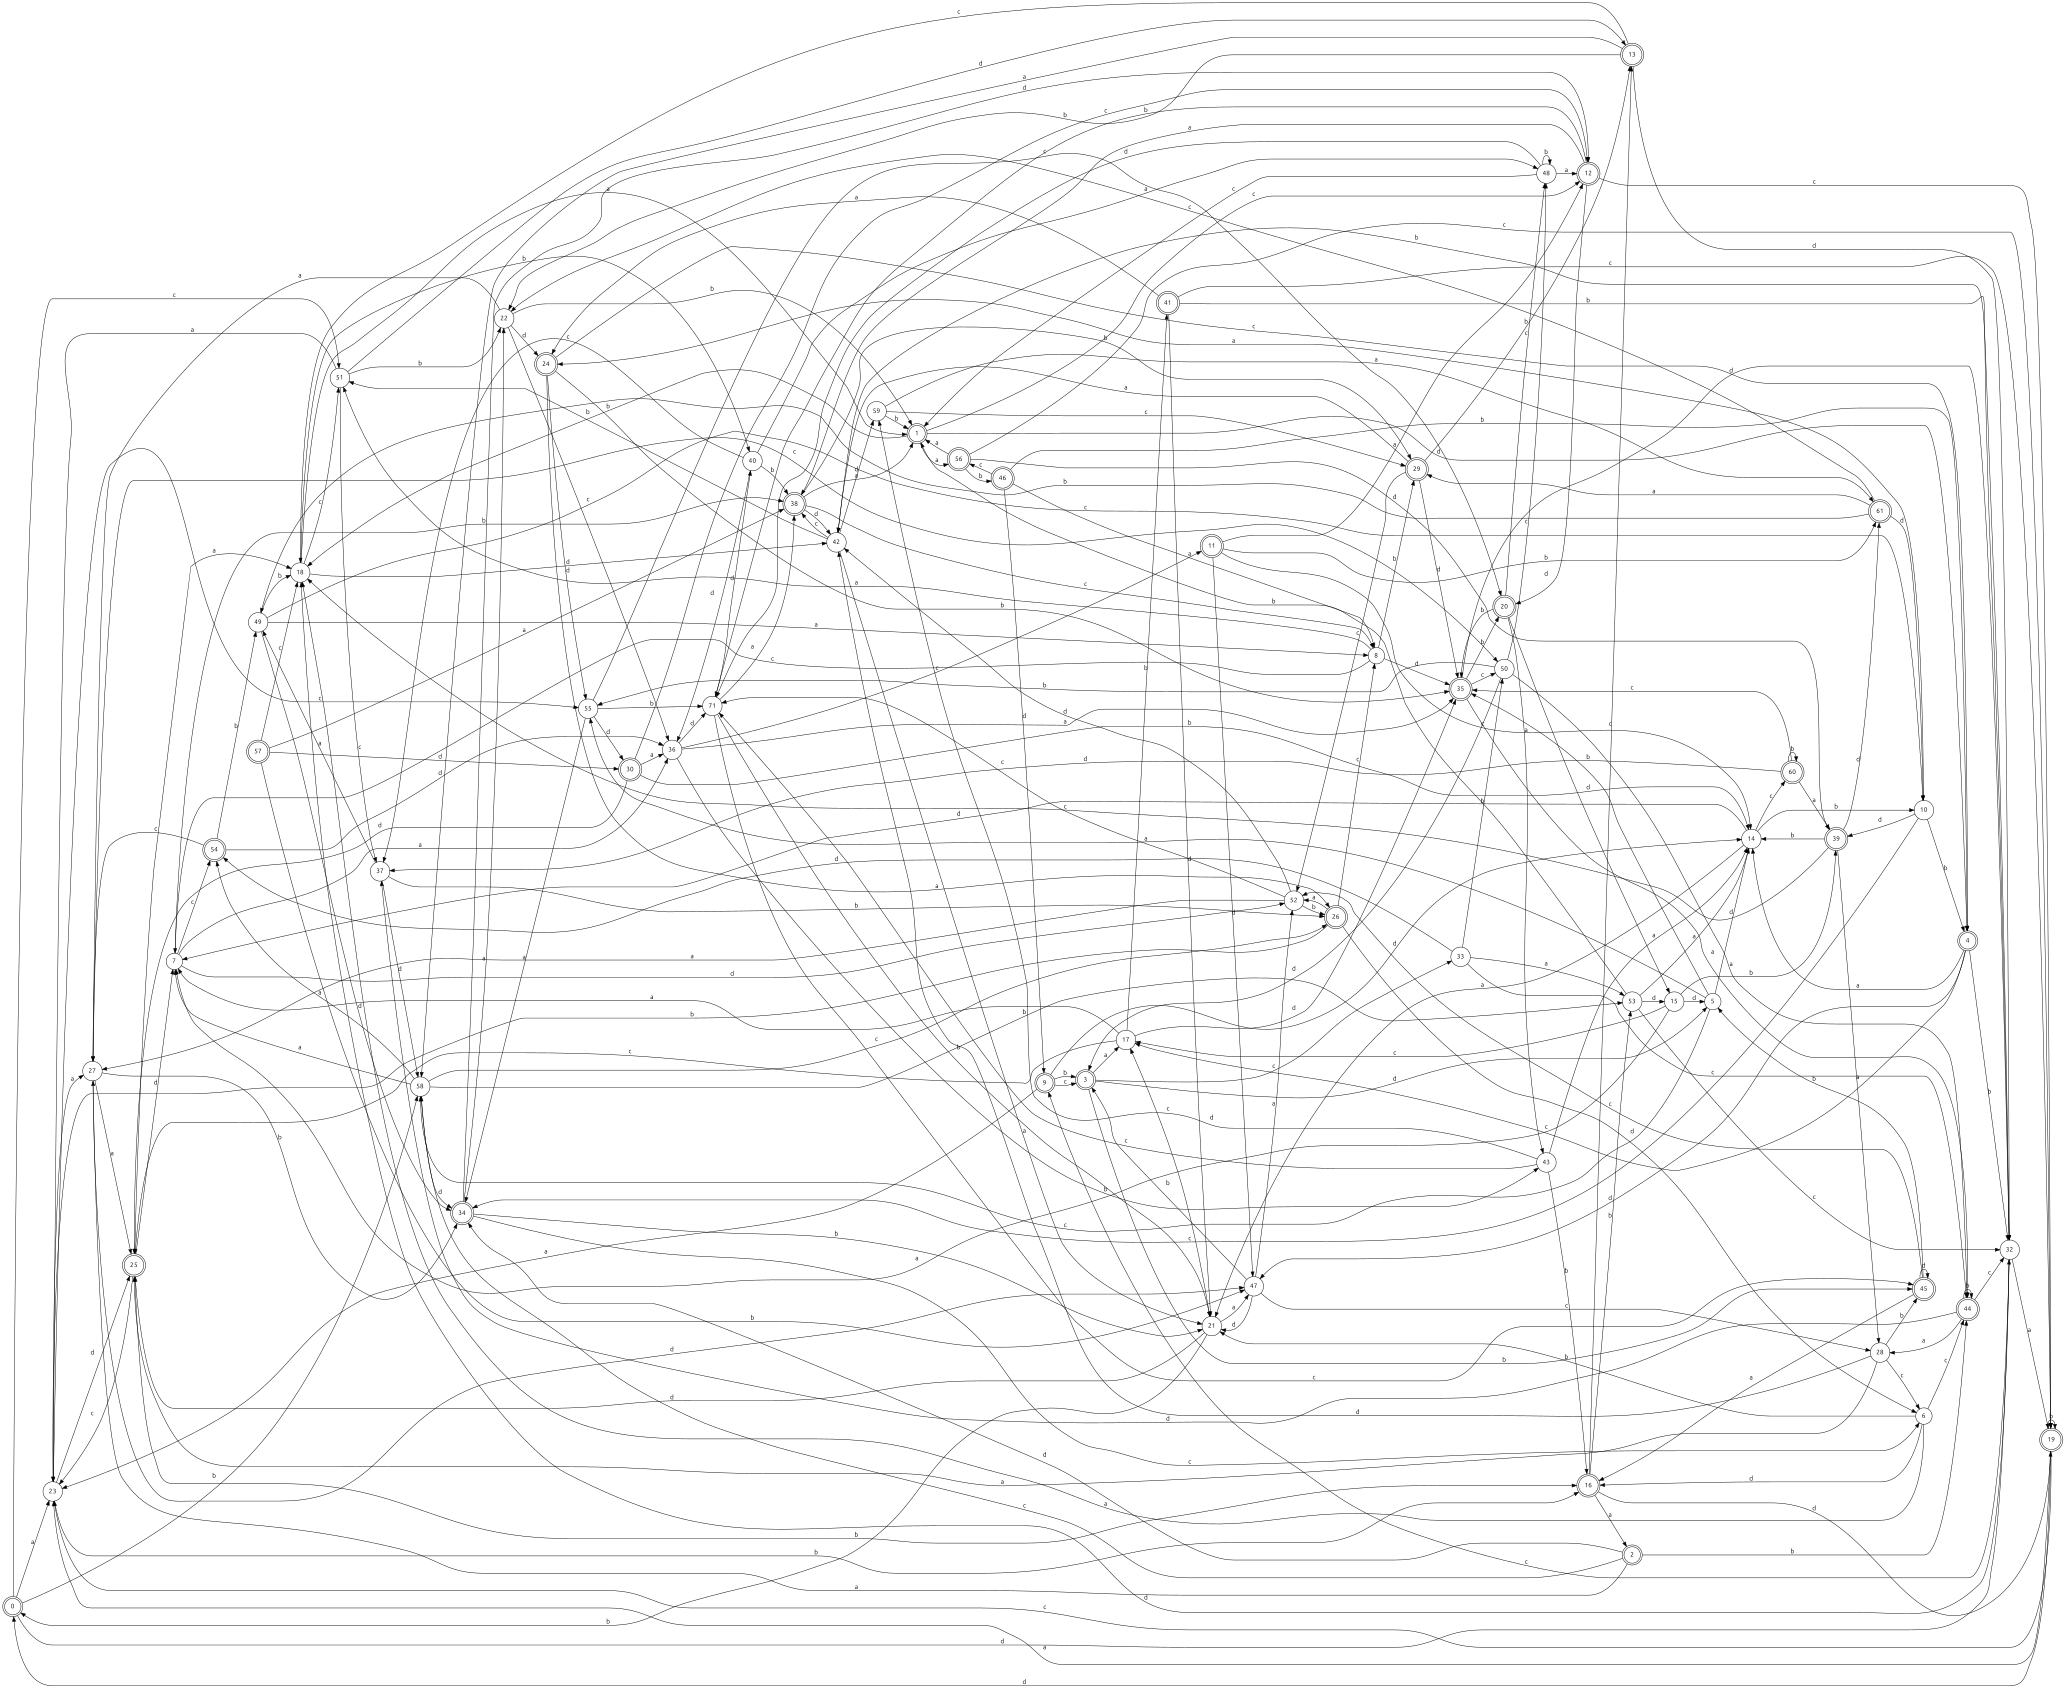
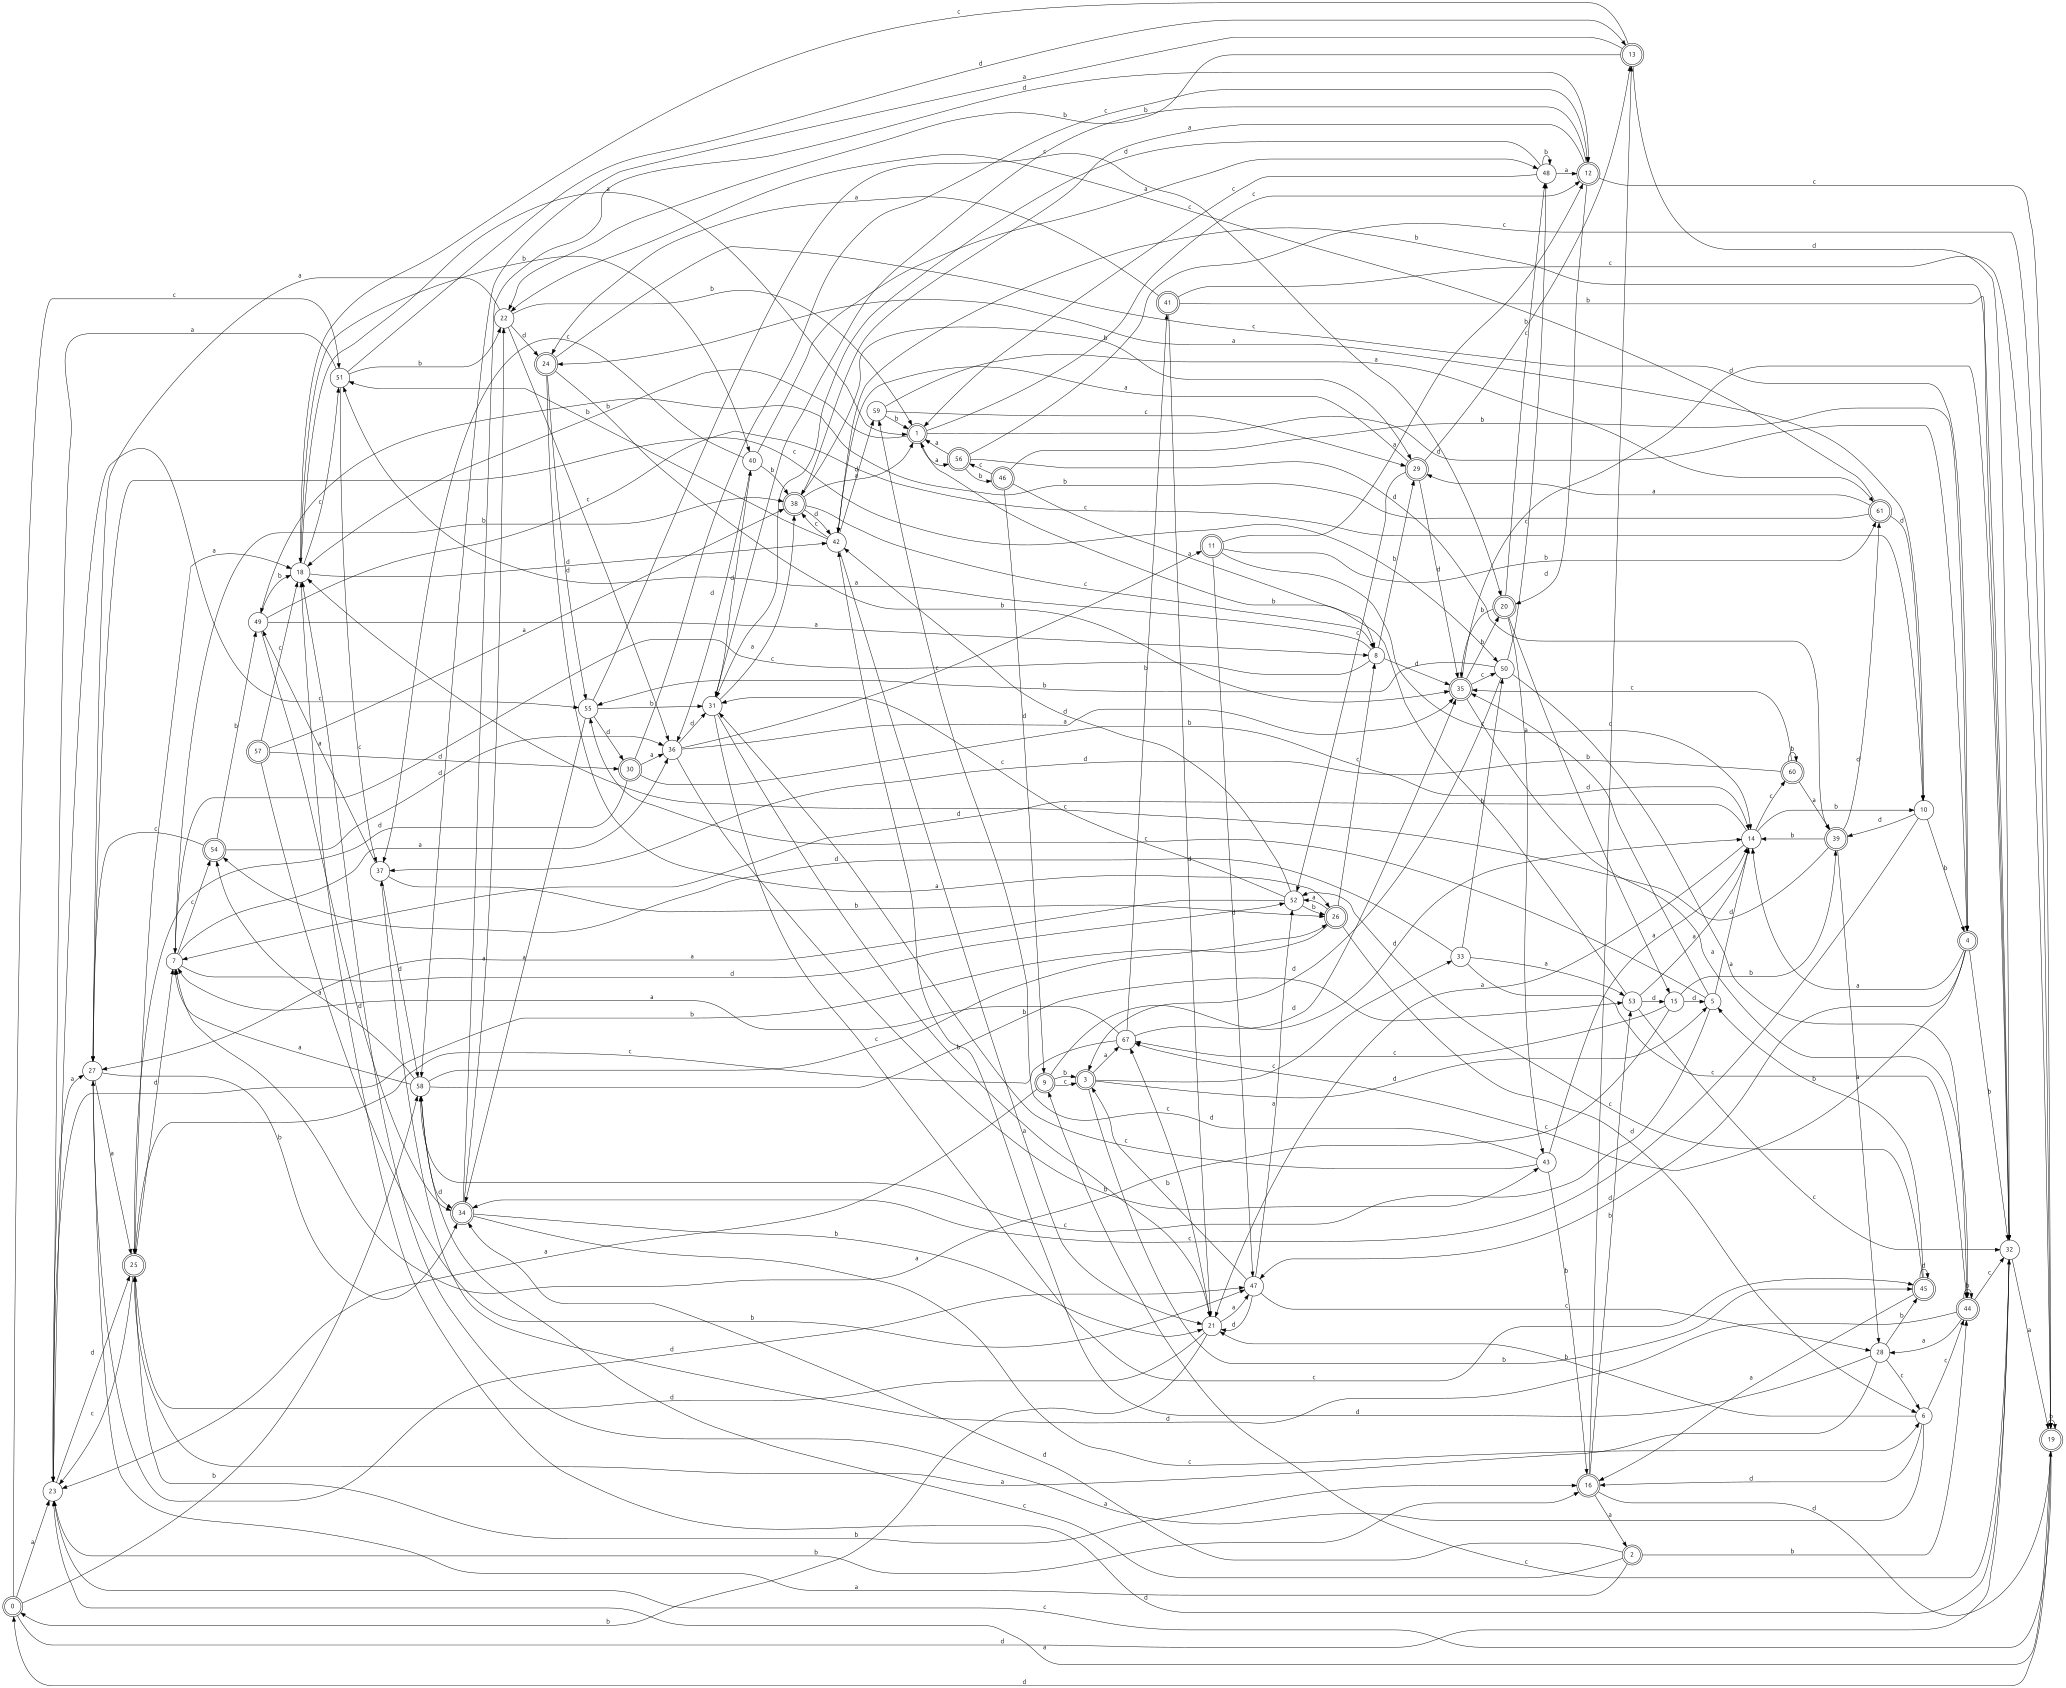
node "71": label "71" -> "31"
edge "5" -> "55": label "a" -> "c"
node "17": label "17" -> "67"
